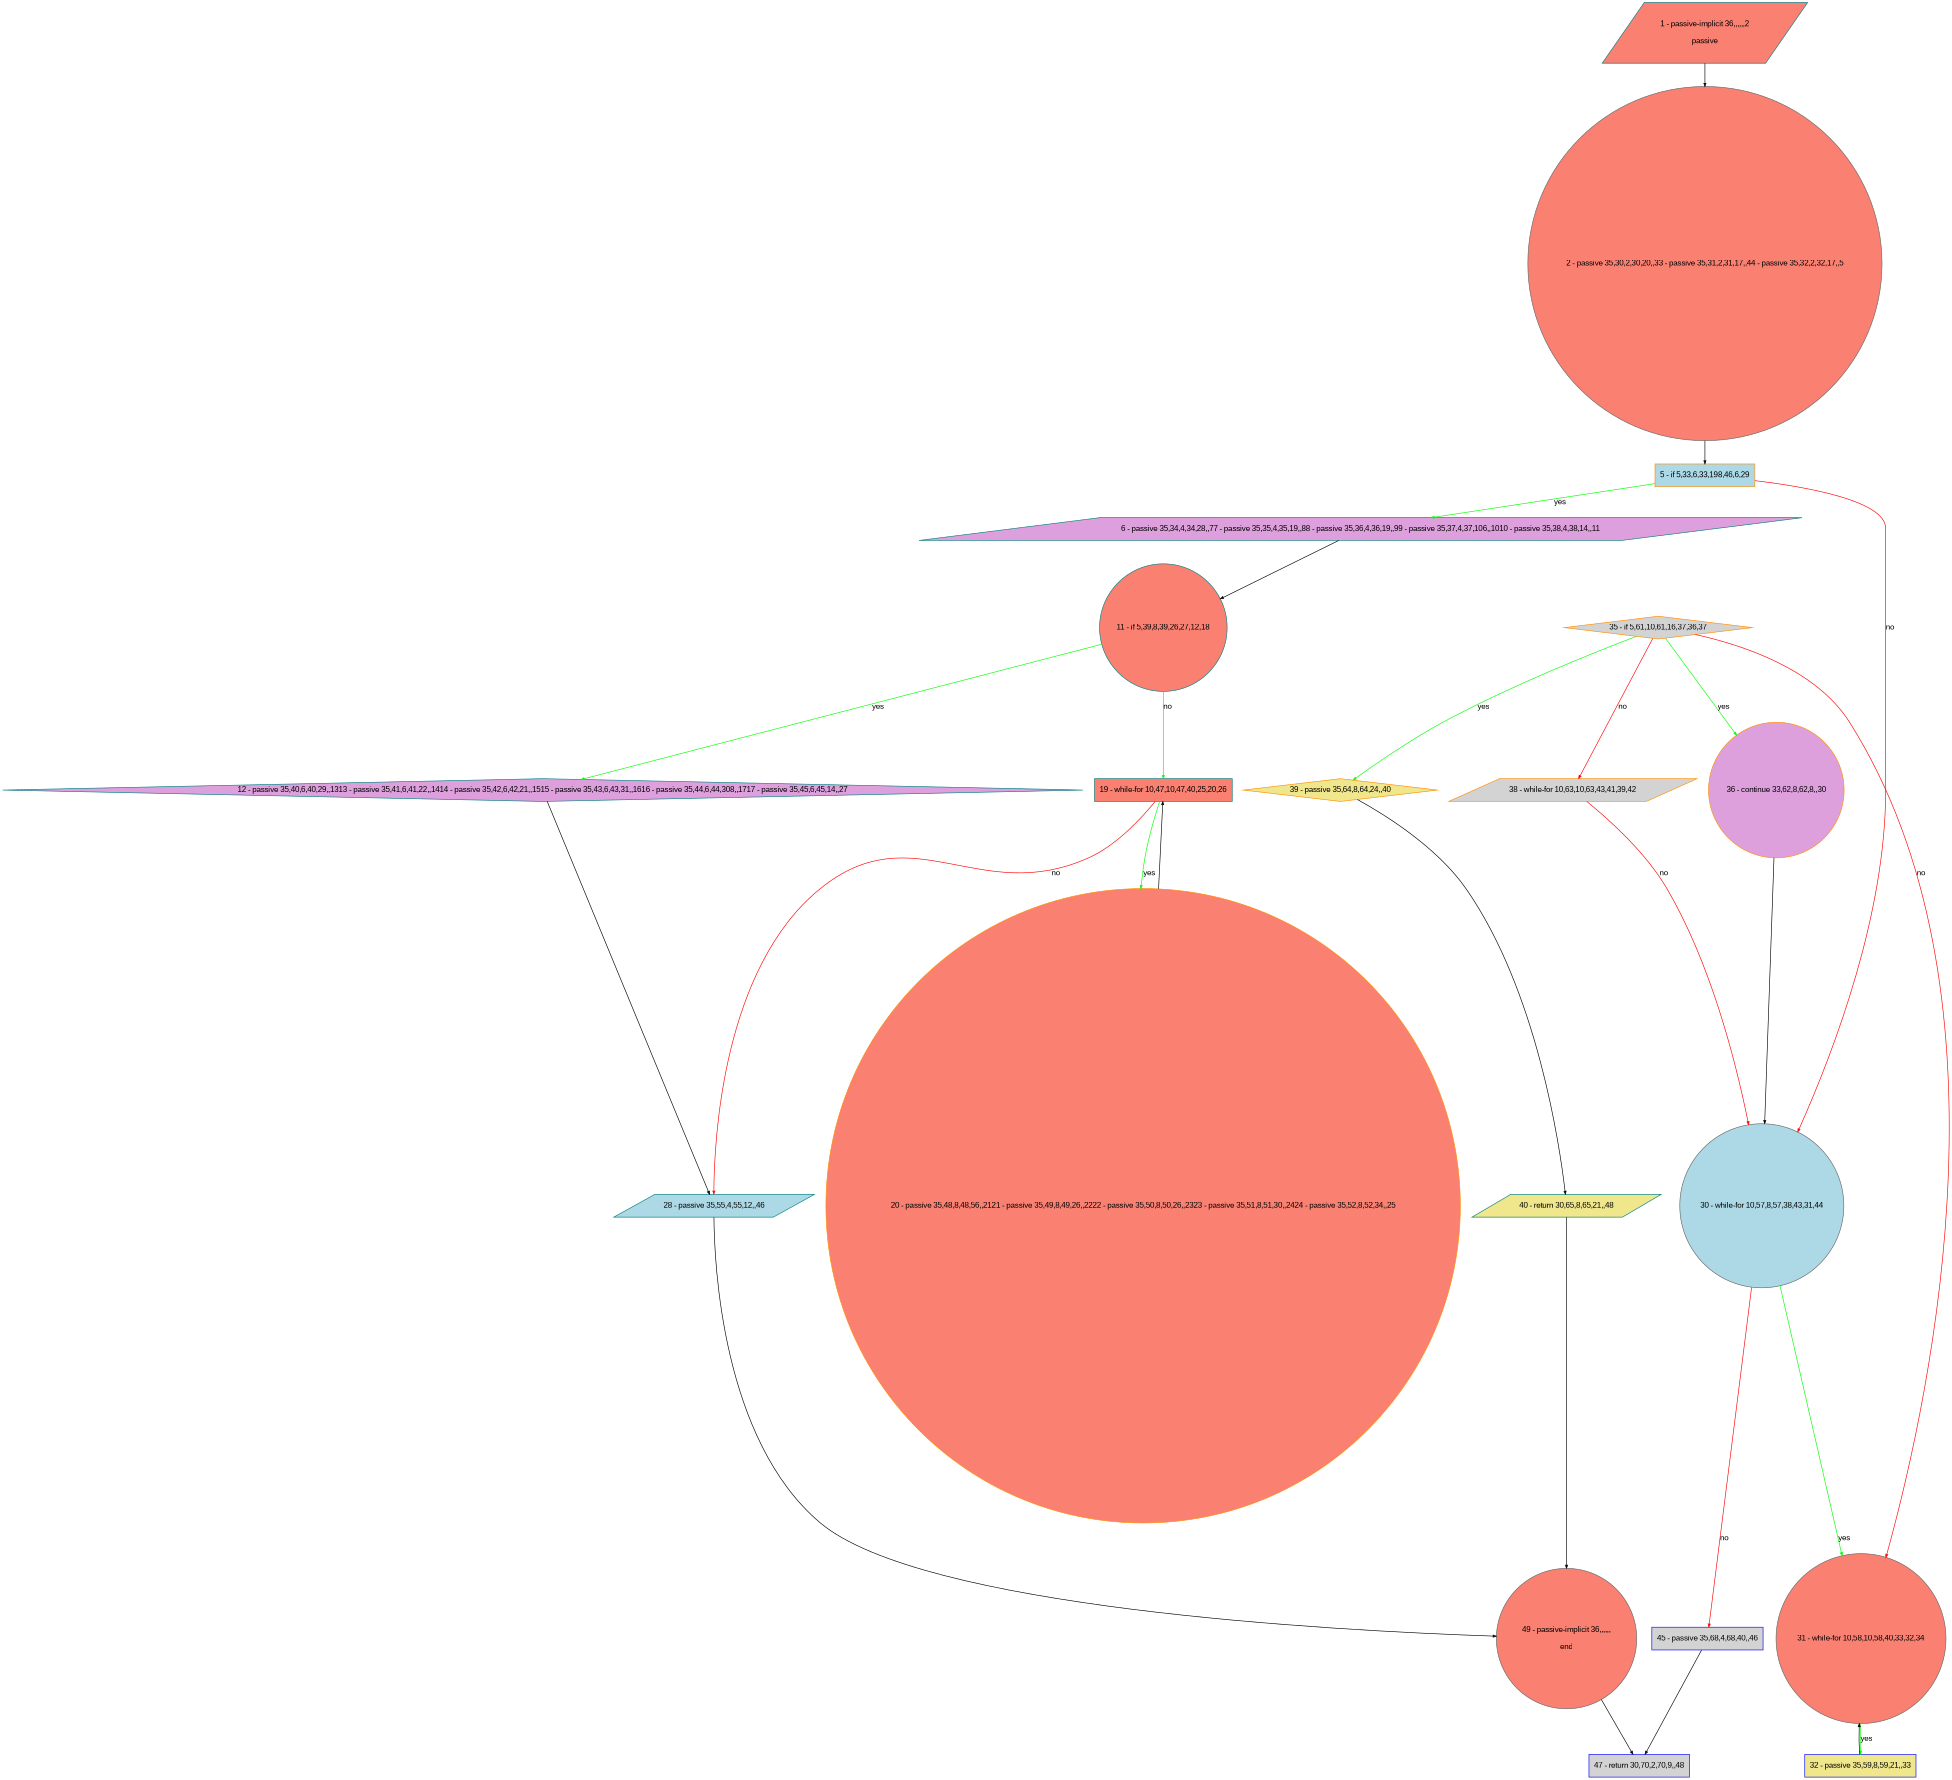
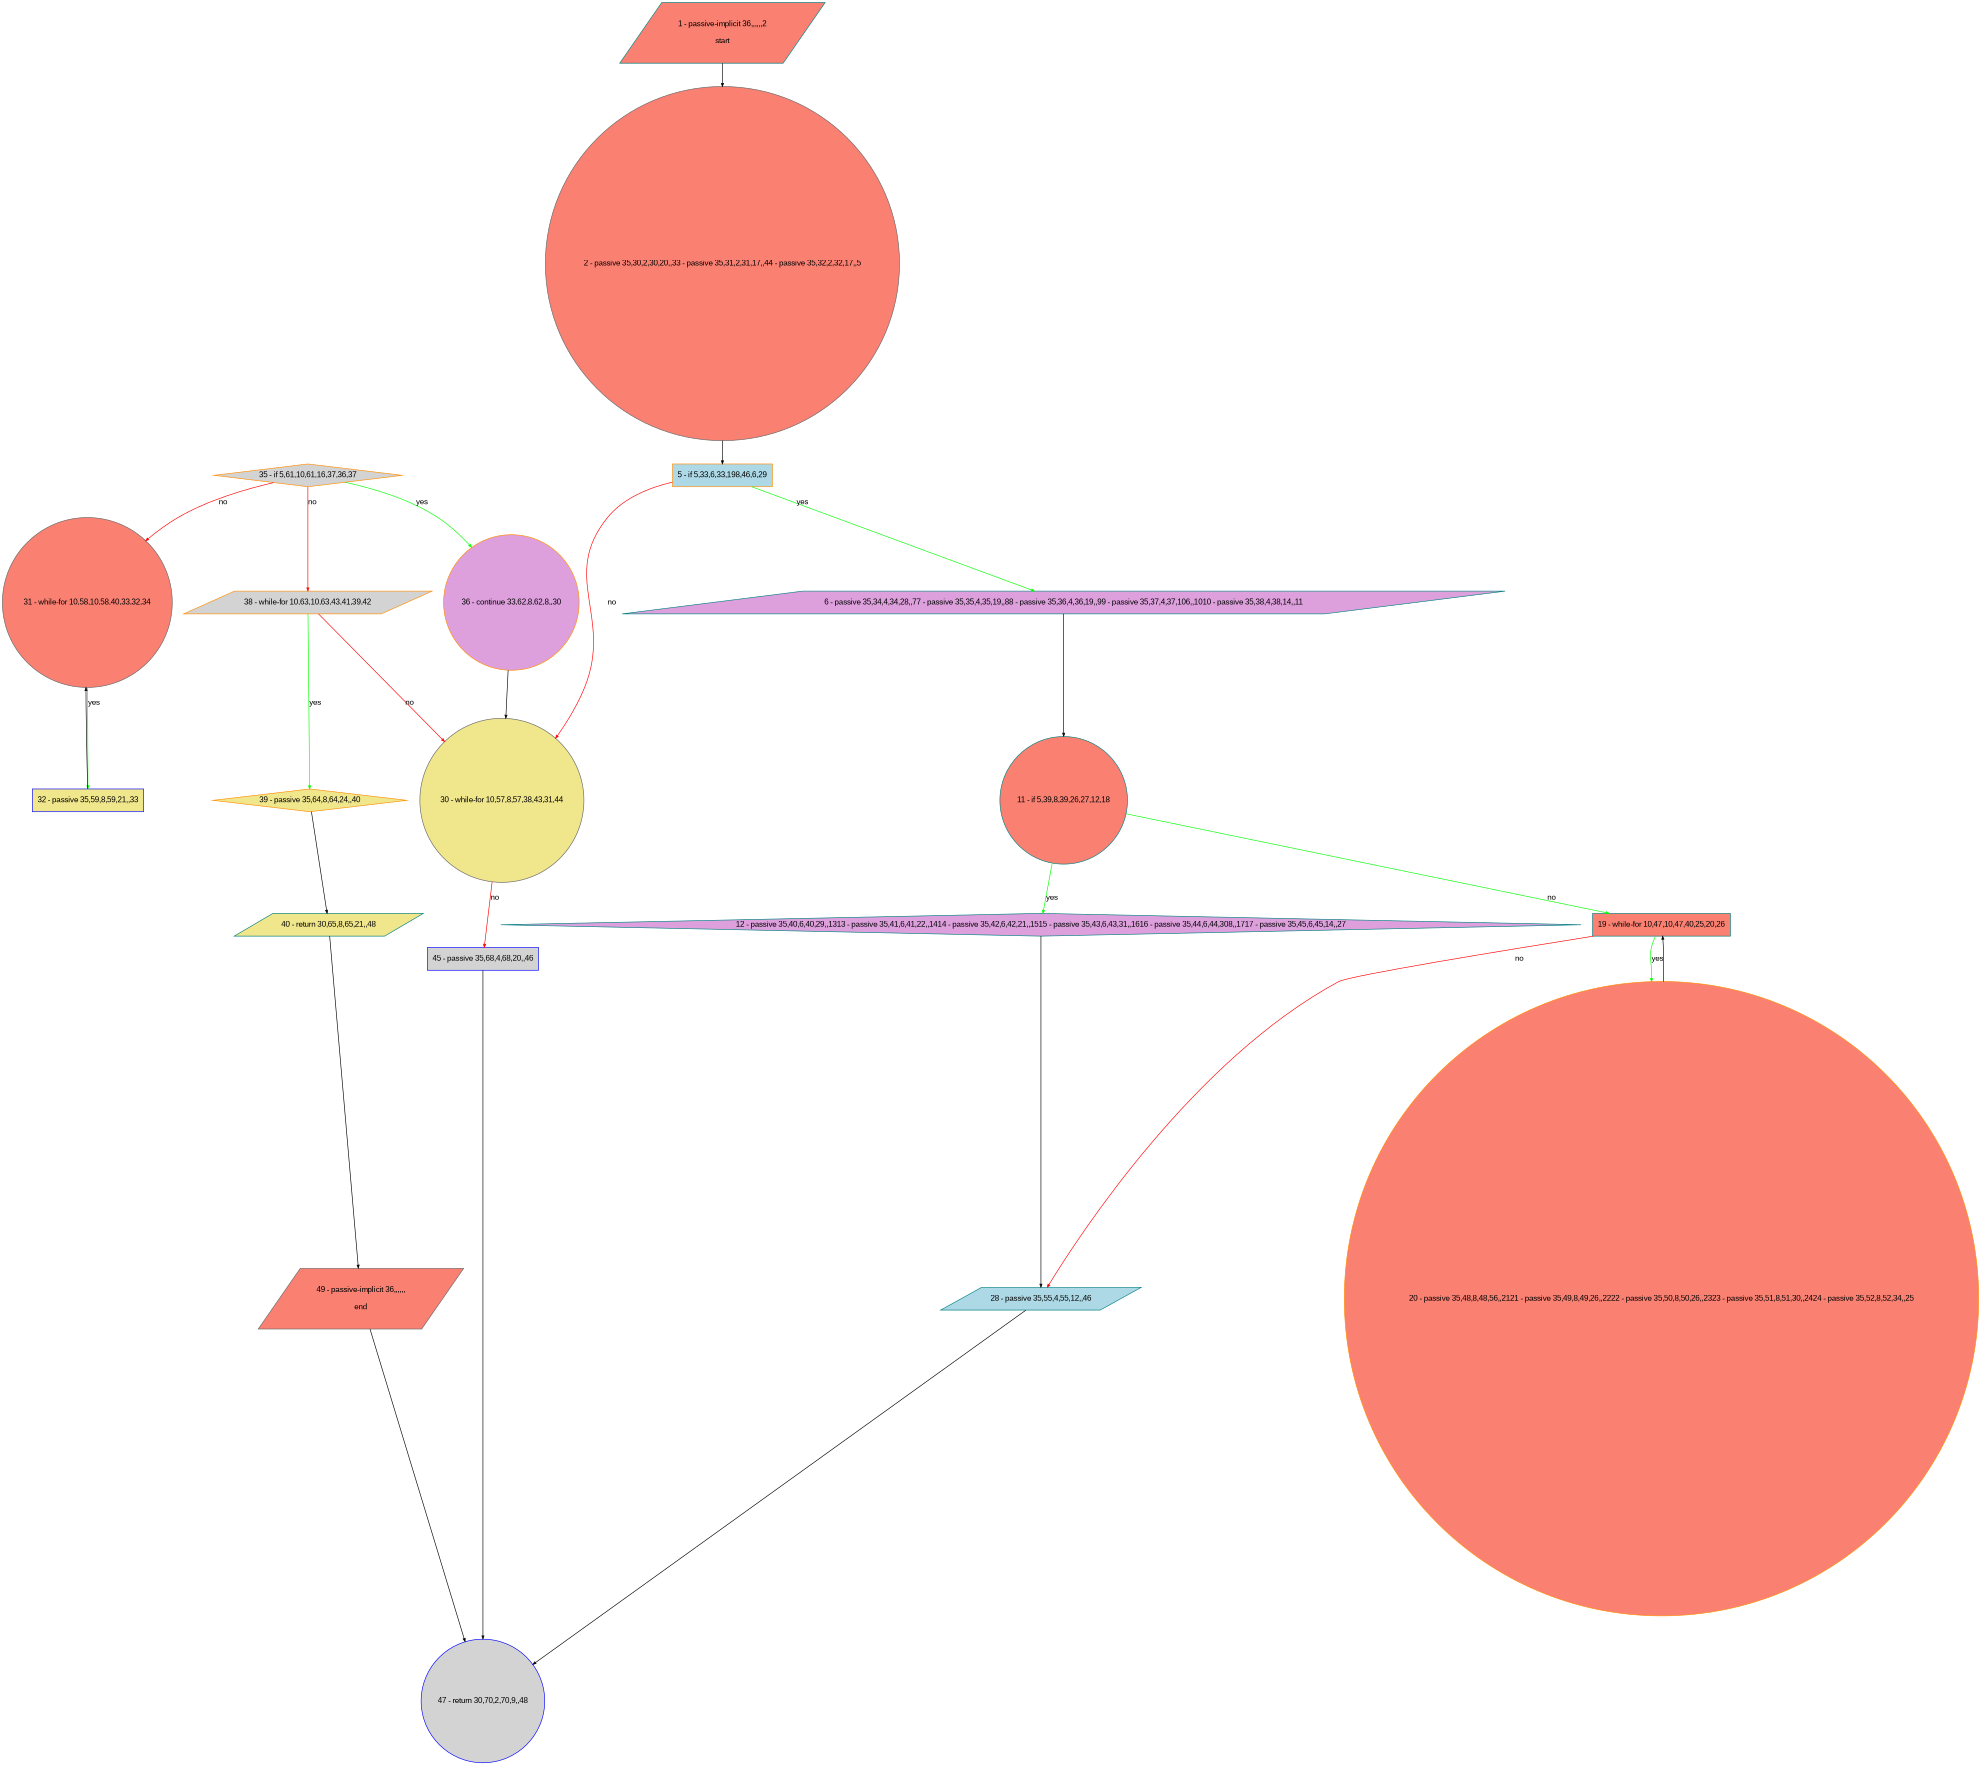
node "1 - passive-implicit 36,,,,,,2 passive": label "1 - passive-implicit 36,,,,,,2 passive" -> "1 - passive-implicit 36,,,,,,2 start"
edge "35 - if 5,61,10,61,16,37,36,37" -> "39 - passive 35,64,8,64,24,,40": now "38 - while-for 10,63,10,63,43,41,39,42" -> "39 - passive 35,64,8,64,24,,40"
node "30 - while-for 10,57,8,57,38,43,31,44": fillcolor lightblue -> khaki
edge "30 - while-for 10,57,8,57,38,43,31,44" -> "31 - while-for 10,58,10,58,40,33,32,34": removed, label "yes"
edge "28 - passive 35,55,4,55,12,,46" -> "49 - passive-implicit 36,,,,,, end": now "28 - passive 35,55,4,55,12,,46" -> "47 - return 30,70,2,70,9,,48"
node "49 - passive-implicit 36,,,,,, end": shape circle -> parallelogram
node "45 - passive 35,68,4,68,40,,46": label "45 - passive 35,68,4,68,40,,46" -> "45 - passive 35,68,4,68,20,,46"
node "47 - return 30,70,2,70,9,,48": shape box -> circle
